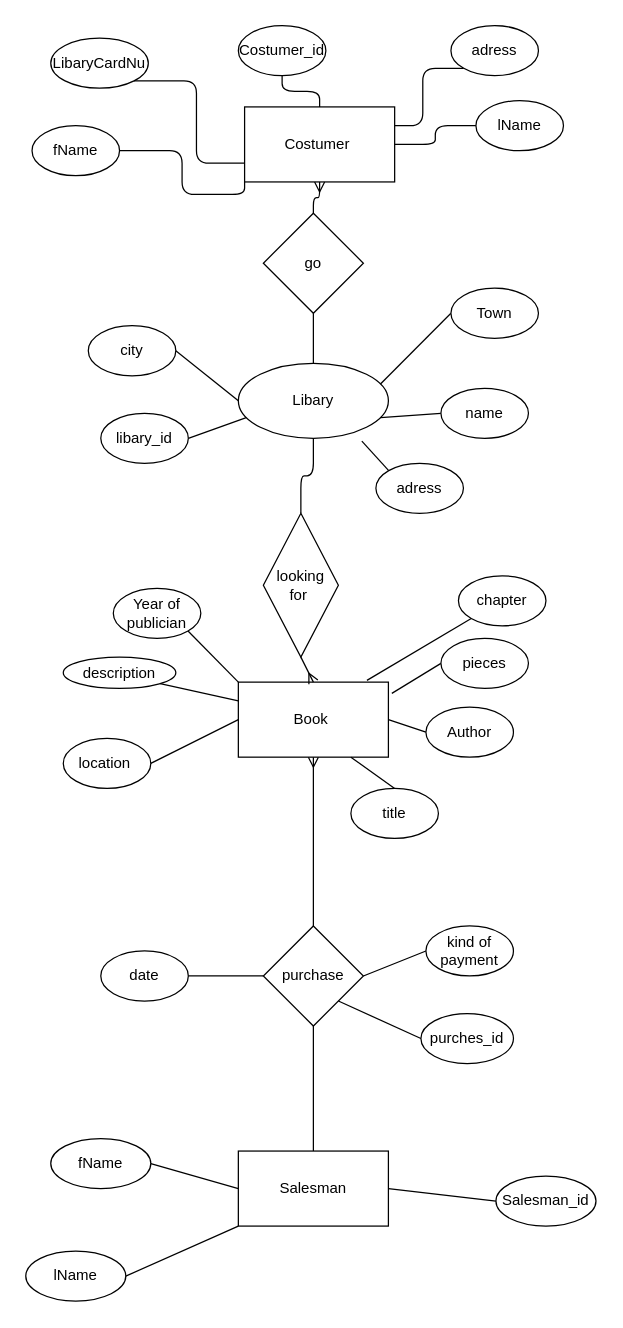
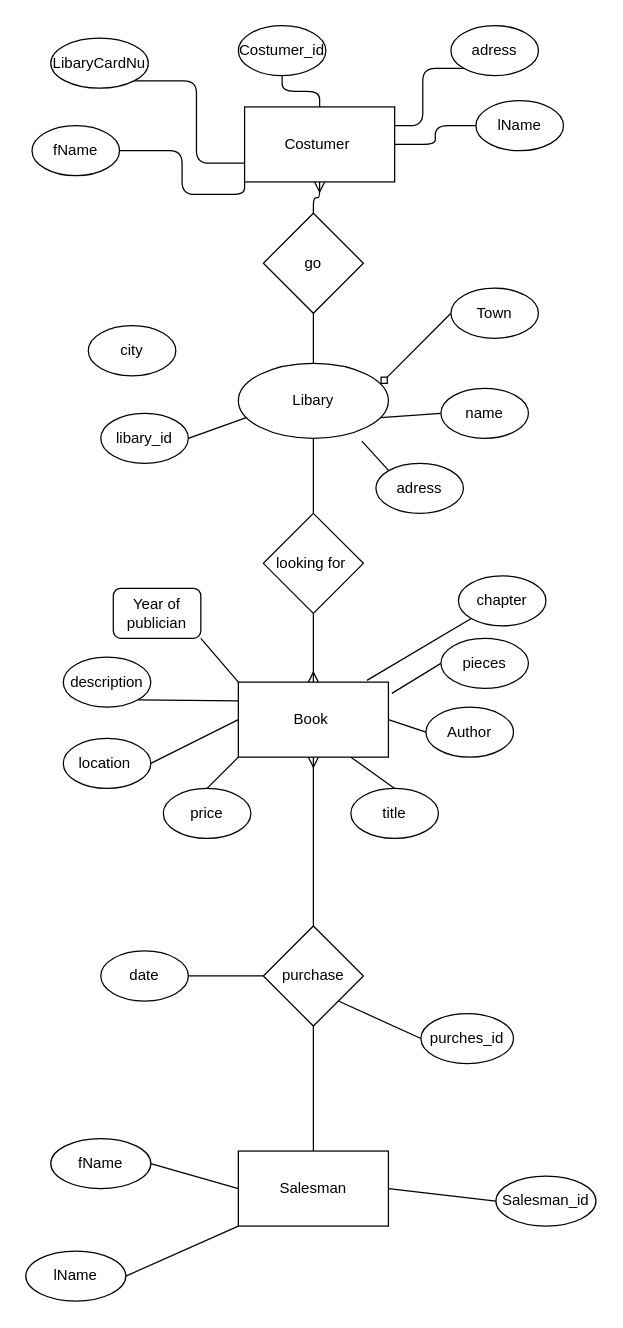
edge "city" -- "Libary": removed
edge "Town" -- "Libary": arrowhead none -> diamond
node "looking for": size 75x144 -> 100x100
node "Year of publician": shape ellipse -> rounded rectangle
node "description": size 113x31 -> 88x50
edge "Book" -- "price": added
node "price": added
node "kind of payment": removed
edge "kind of payment" -- "purchase": removed
